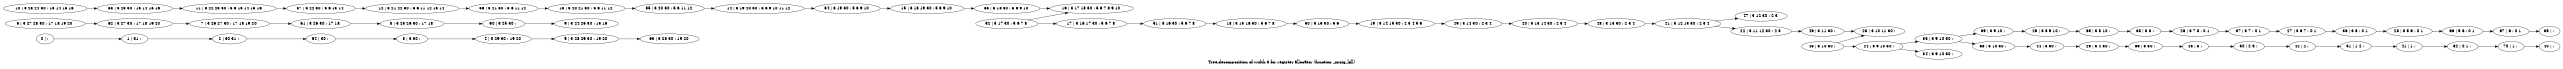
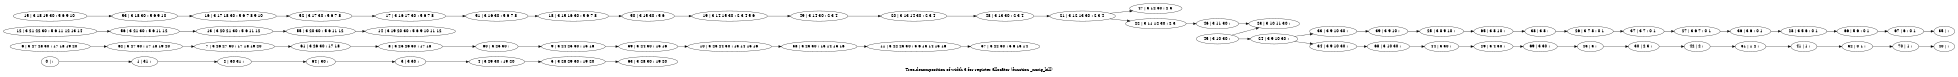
edge "57 | 3 22 30 : 5 6 13 14" -> "12 | 3 21 22 30 : 5 6 11 12 13 14": removed
node "54 | 3 19 30 : 5 6 9 10": removed
edge "52 | 3 17 30 : 5 6 7 8" -> "16 | 3 17 18 30 : 5 6 7 8 9 10": reversed
edge "33 | 3 9 10 30 :" -> "68 | 3 10 30 :": now "34 | 3 9 10 30 :" -> "68 | 3 10 30 :"
node "59 | 3 24 30 : 15 16": added
